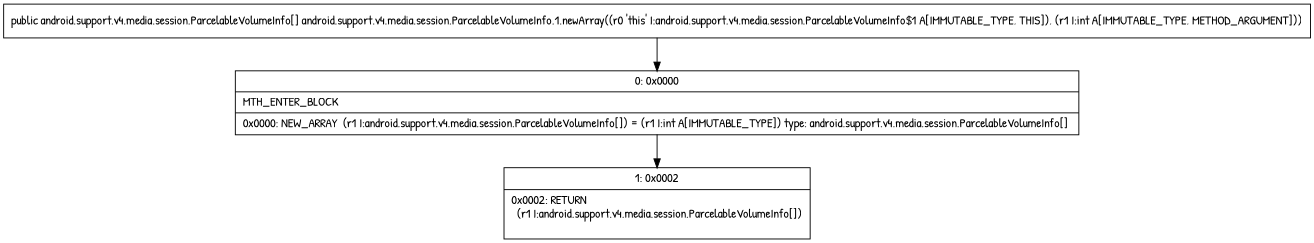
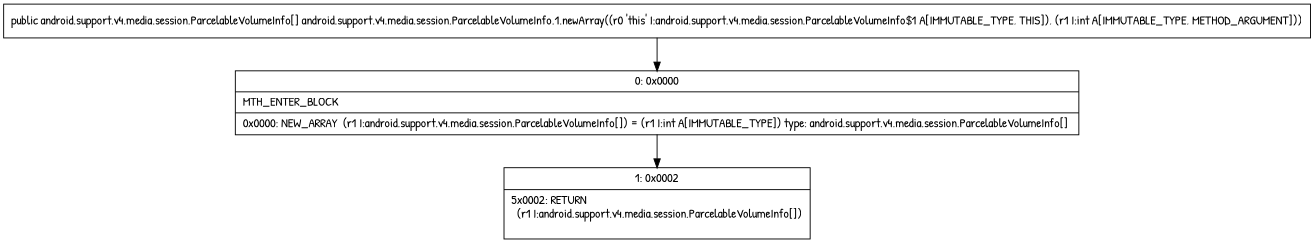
node "1: 0x0002": text "0x0002: RETURN" -> "5x0002: RETURN"
